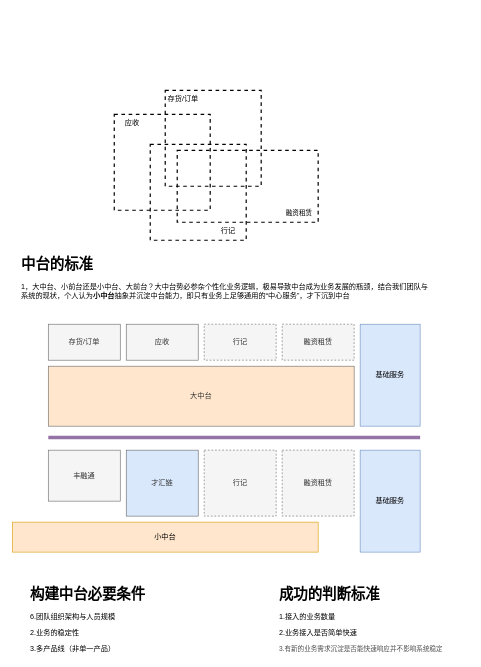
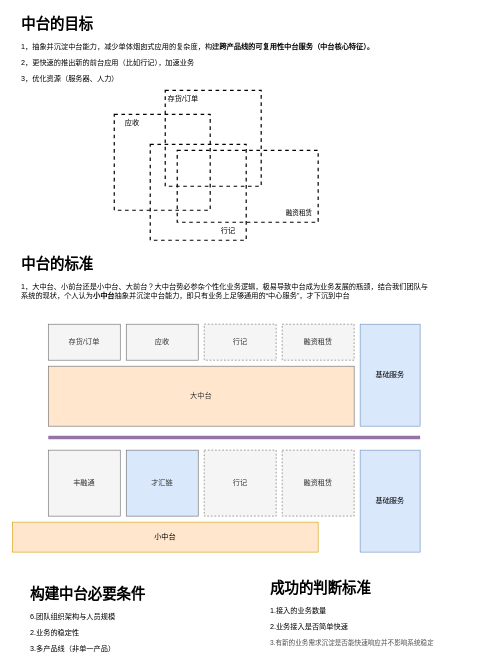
node "中台的目标1，抽象并沉淀中台能力，减少单体烟囱式应用的复杂度，构建跨产品线的可复用性中台服务（中台核心特征）。 2，更快速的推出新的前台应用（比如行记），加速业务 3，优化资源（服务器、人力）": added
node "丰融通": size 72x51 -> 72x66
node "成功的判断标准1.接入的业务数量 2.业务接入是否简单快速 3.有新的业务需求沉淀是否能快速响应并不影响系统稳定": moved (372, 618) -> (363, 612)
